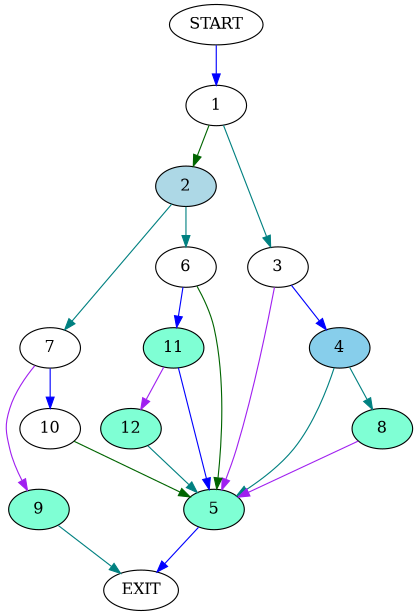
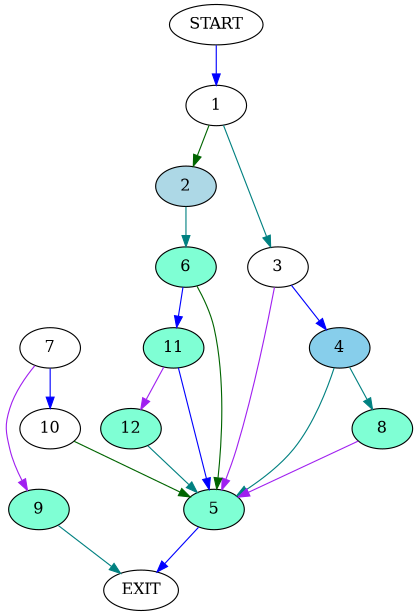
edge "2" -> "7": removed
node "6": fillcolor white -> aquamarine
